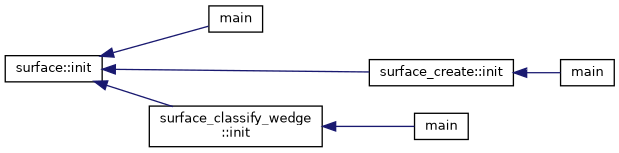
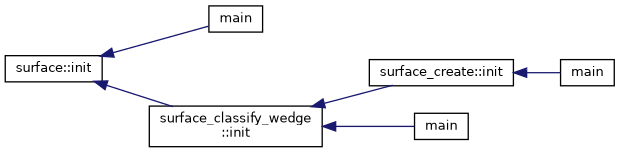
edge "surface_create::init" -> "surface::init": now "surface_create::init" -> "surface_classify_wedge ::init"
